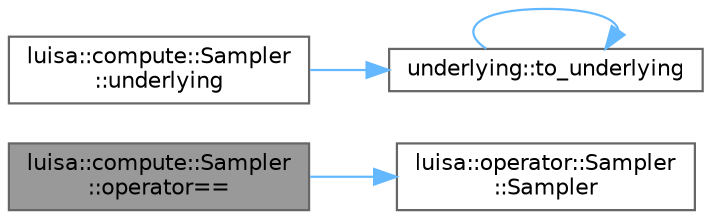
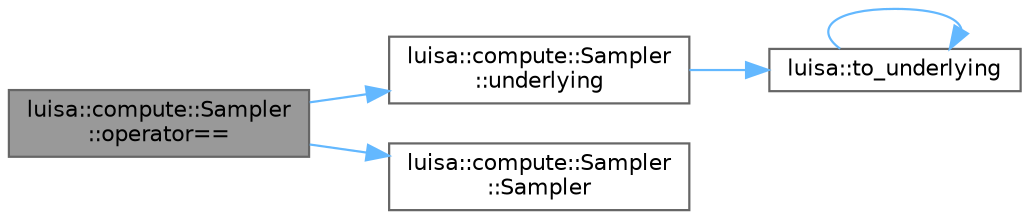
node "underlying::to_underlying": label "underlying::to_underlying" -> "luisa::to_underlying"
edge "luisa::compute::Sampler ::operator==" -> "luisa::compute::Sampler ::underlying": added
node "luisa::operator::Sampler ::Sampler": label "luisa::operator::Sampler ::Sampler" -> "luisa::compute::Sampler ::Sampler"
